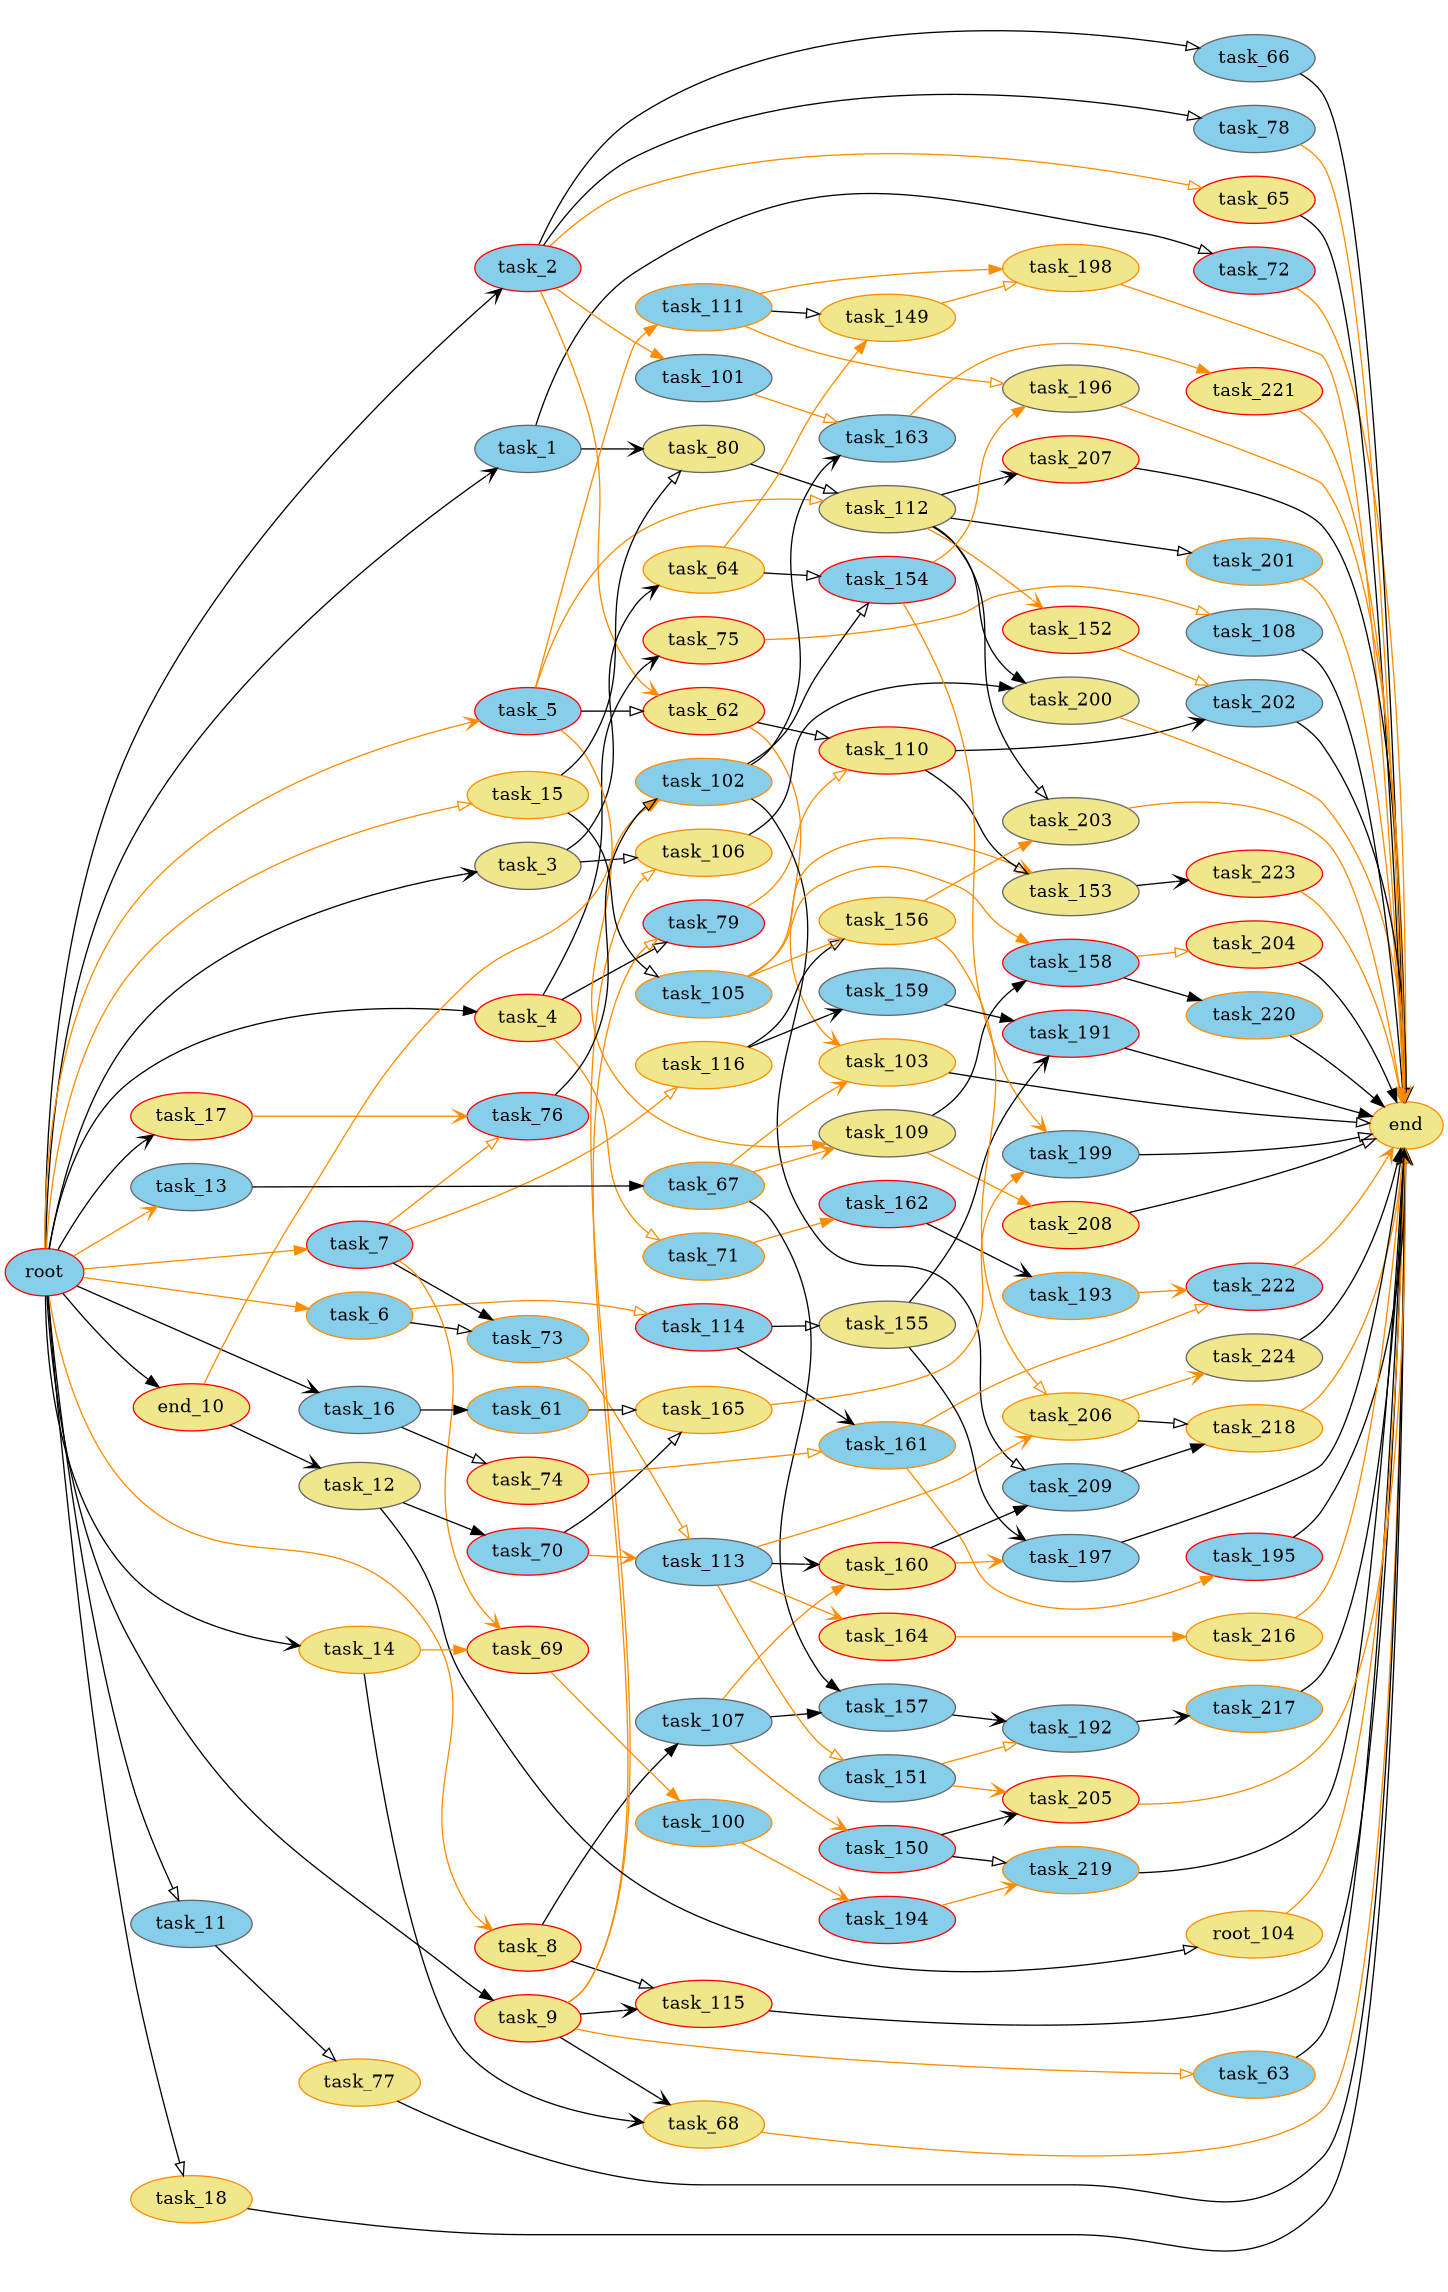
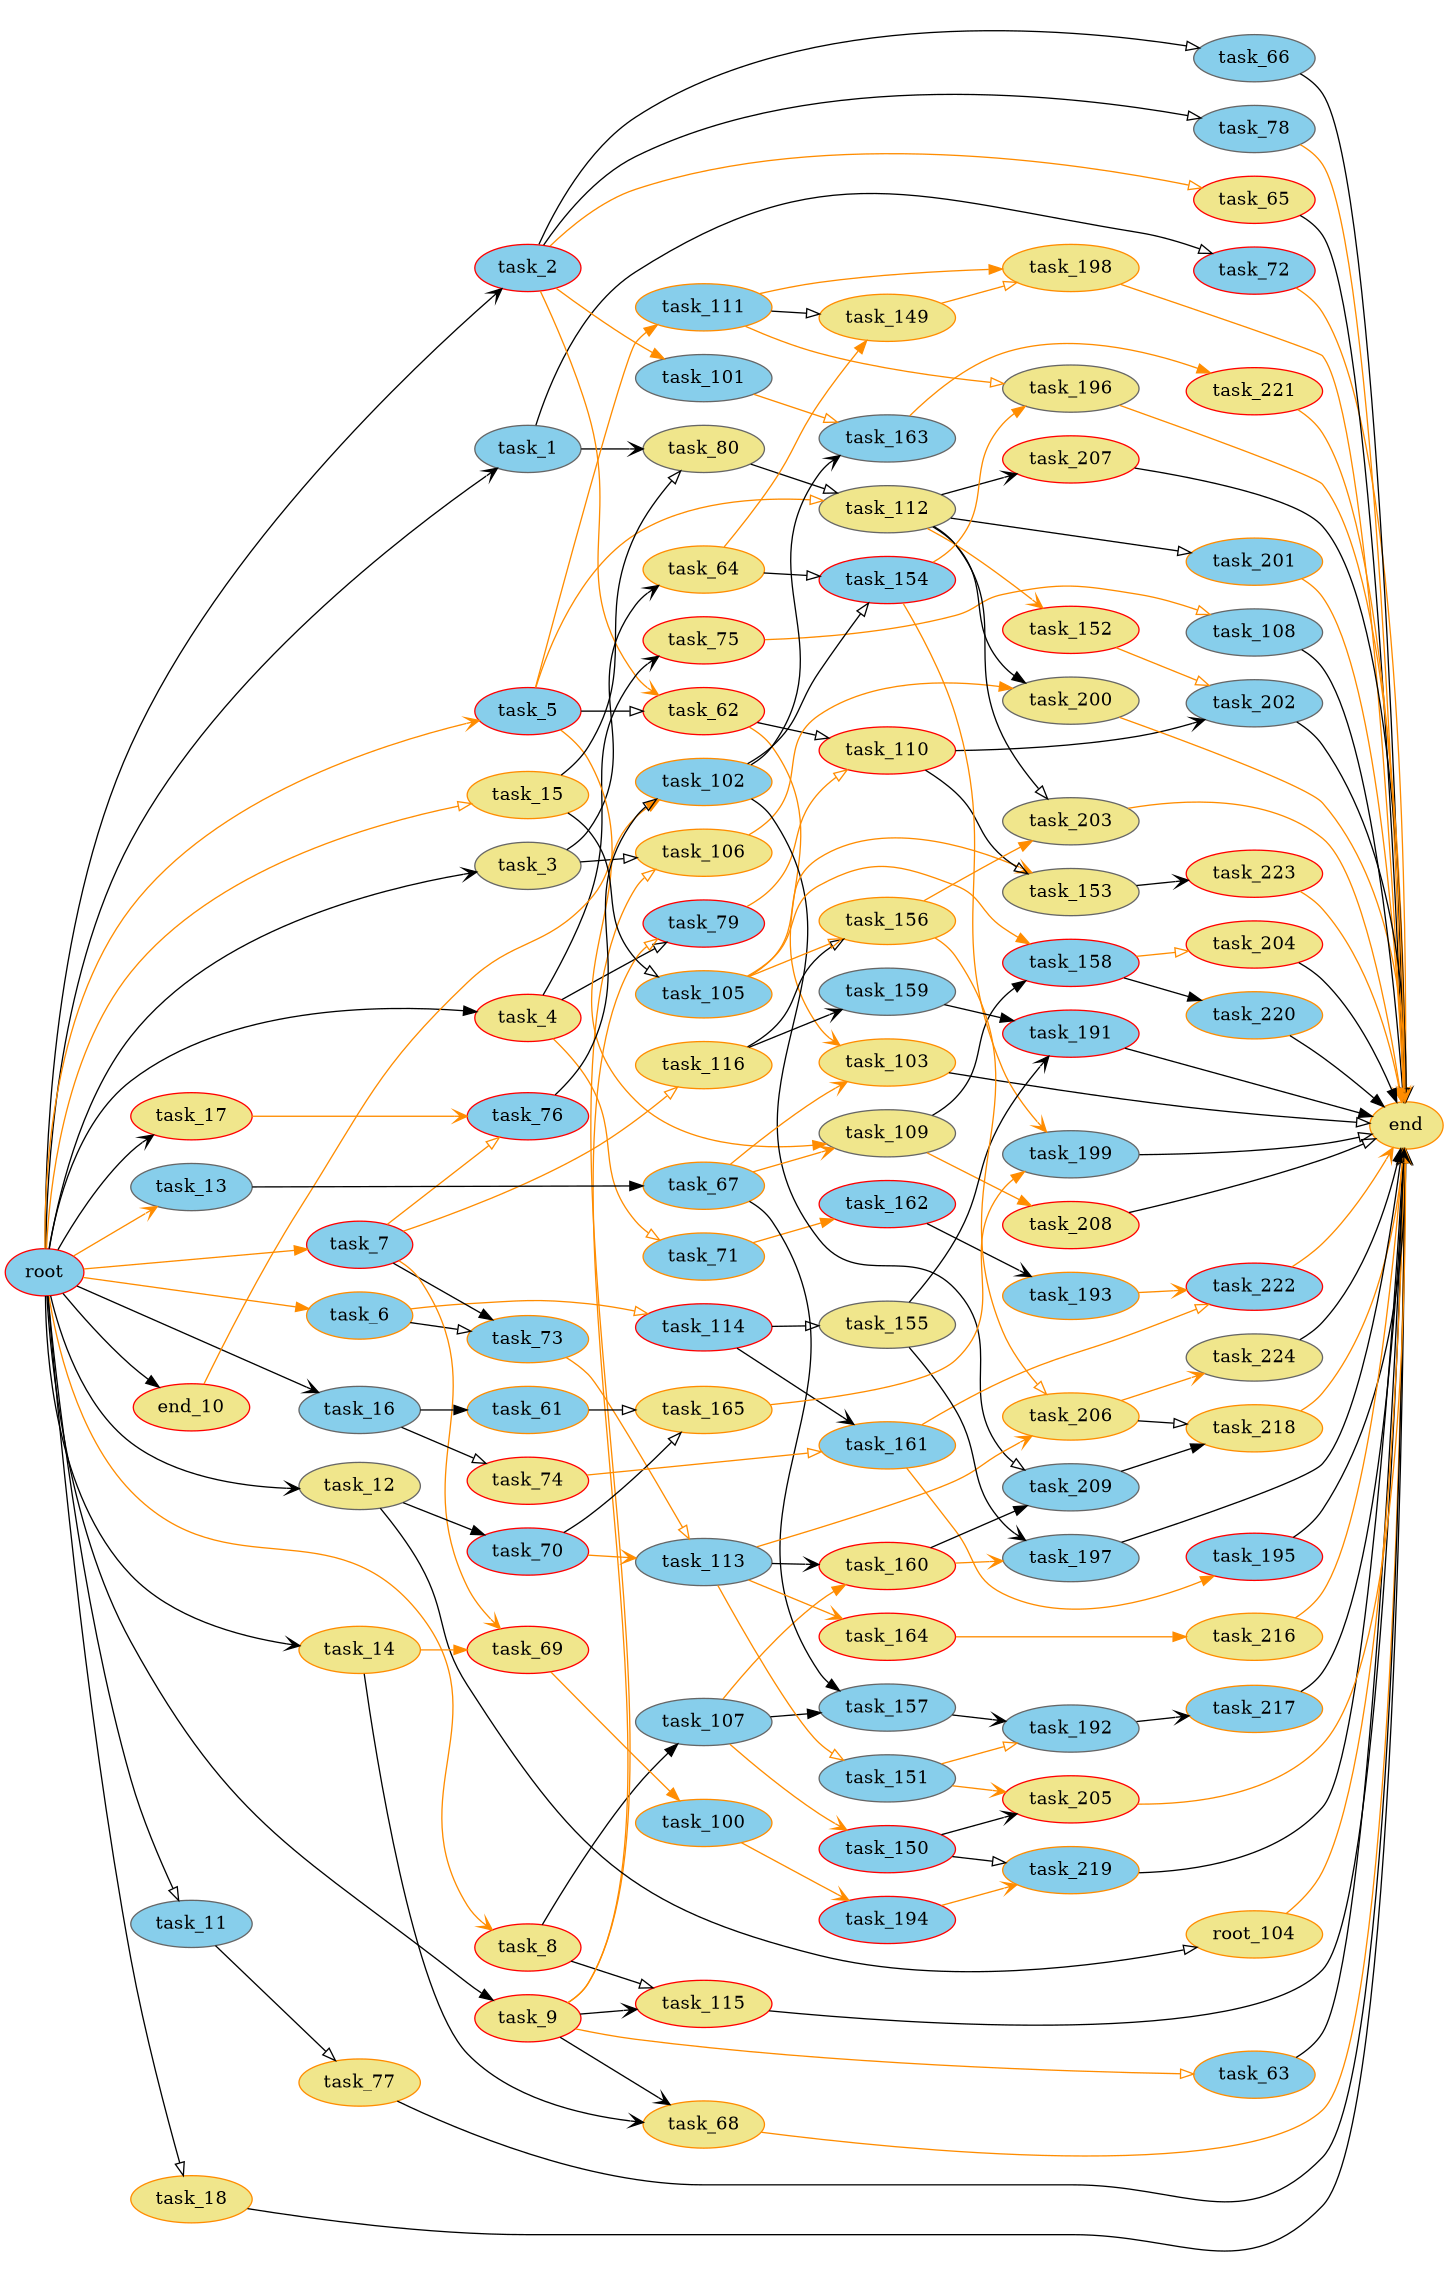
edge "task_106" -> "task_200": color black -> darkorange
edge "end_10" -> "task_12": now "root" -> "task_12"
